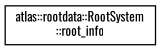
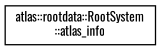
node "atlas::rootdata::RootSystem ::root_info": label "atlas::rootdata::RootSystem ::root_info" -> "atlas::rootdata::RootSystem ::atlas_info"
